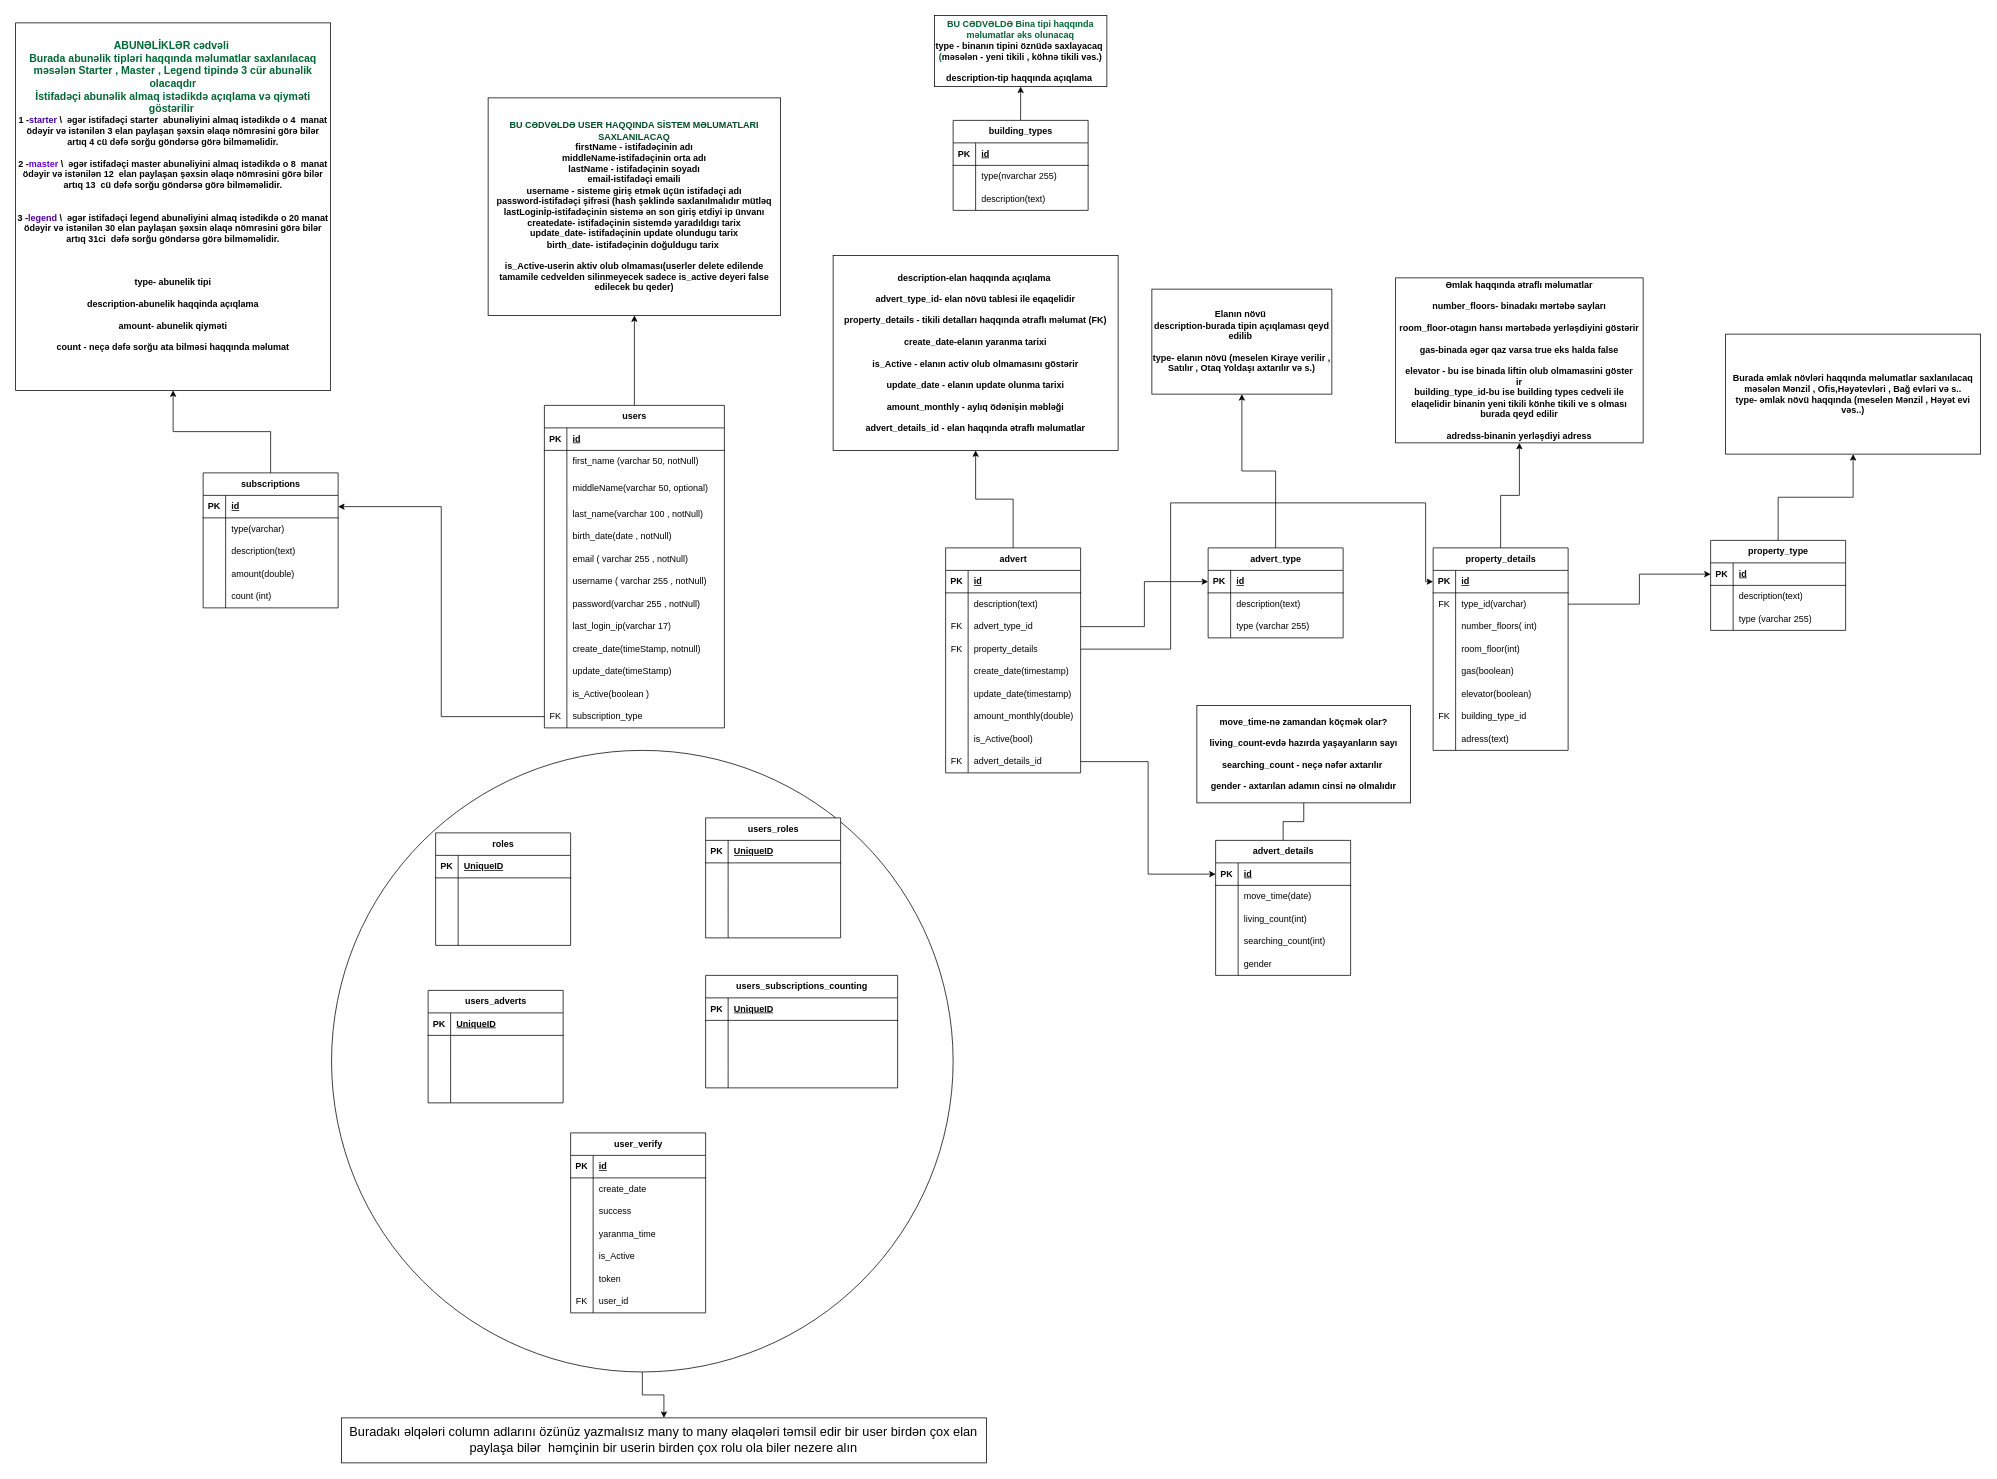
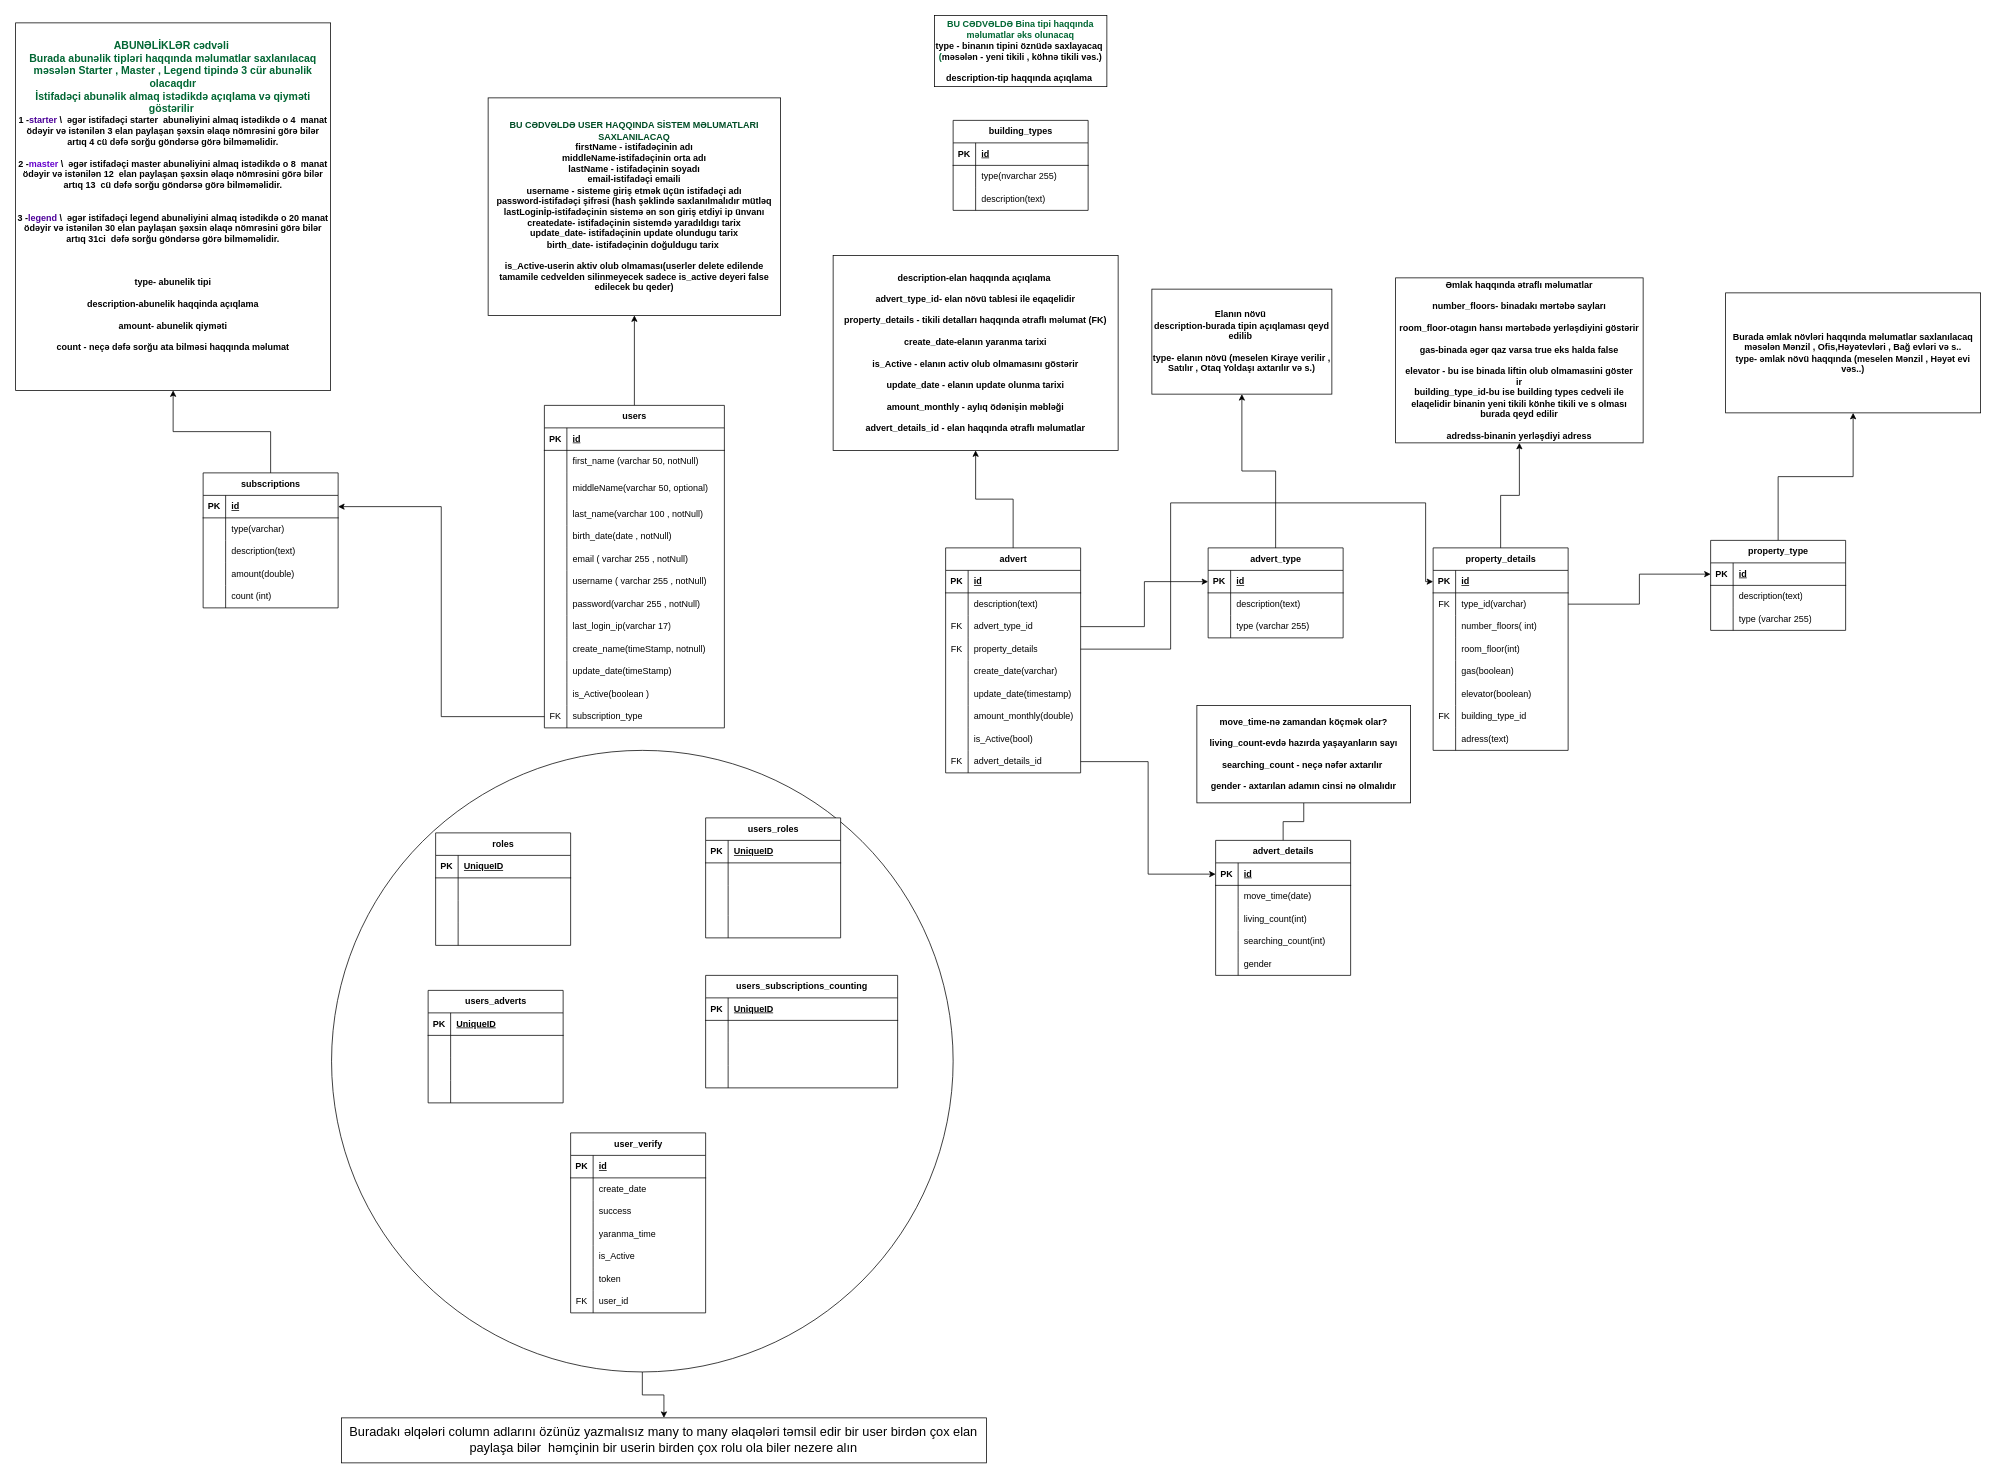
edge "building_types" -> "BU CƏDVƏLDƏ Bina tipi haqqında məlumatlar əks olunacaq type - binanın tipini öznüdə saxlayacaq (məsələn - yeni tikili , köhnə tikili vəs.) description-tip haqqında açıqlama": removed
node "Burada əmlak növləri haqqında məlumatlar saxlanılacaq məsələn Mənzil , Ofis,Həyətevləri , Bağ evləri və s.. type- əmlak növü haqqında (meselen Mənzil , Həyət evi vəs..)": moved (1853, 394) -> (1853, 353)
node "create_date(timeStamp, notnull)": label "create_date(timeStamp, notnull)" -> "create_name(timeStamp, notnull)"
node "create_date(timestamp)": label "create_date(timestamp)" -> "create_date(varchar)"
